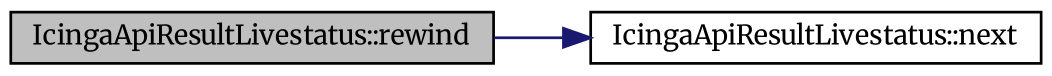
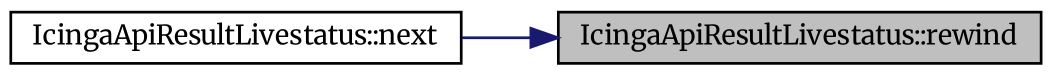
edge "IcingaApiResultLivestatus::rewind" -> "IcingaApiResultLivestatus::next": reversed
